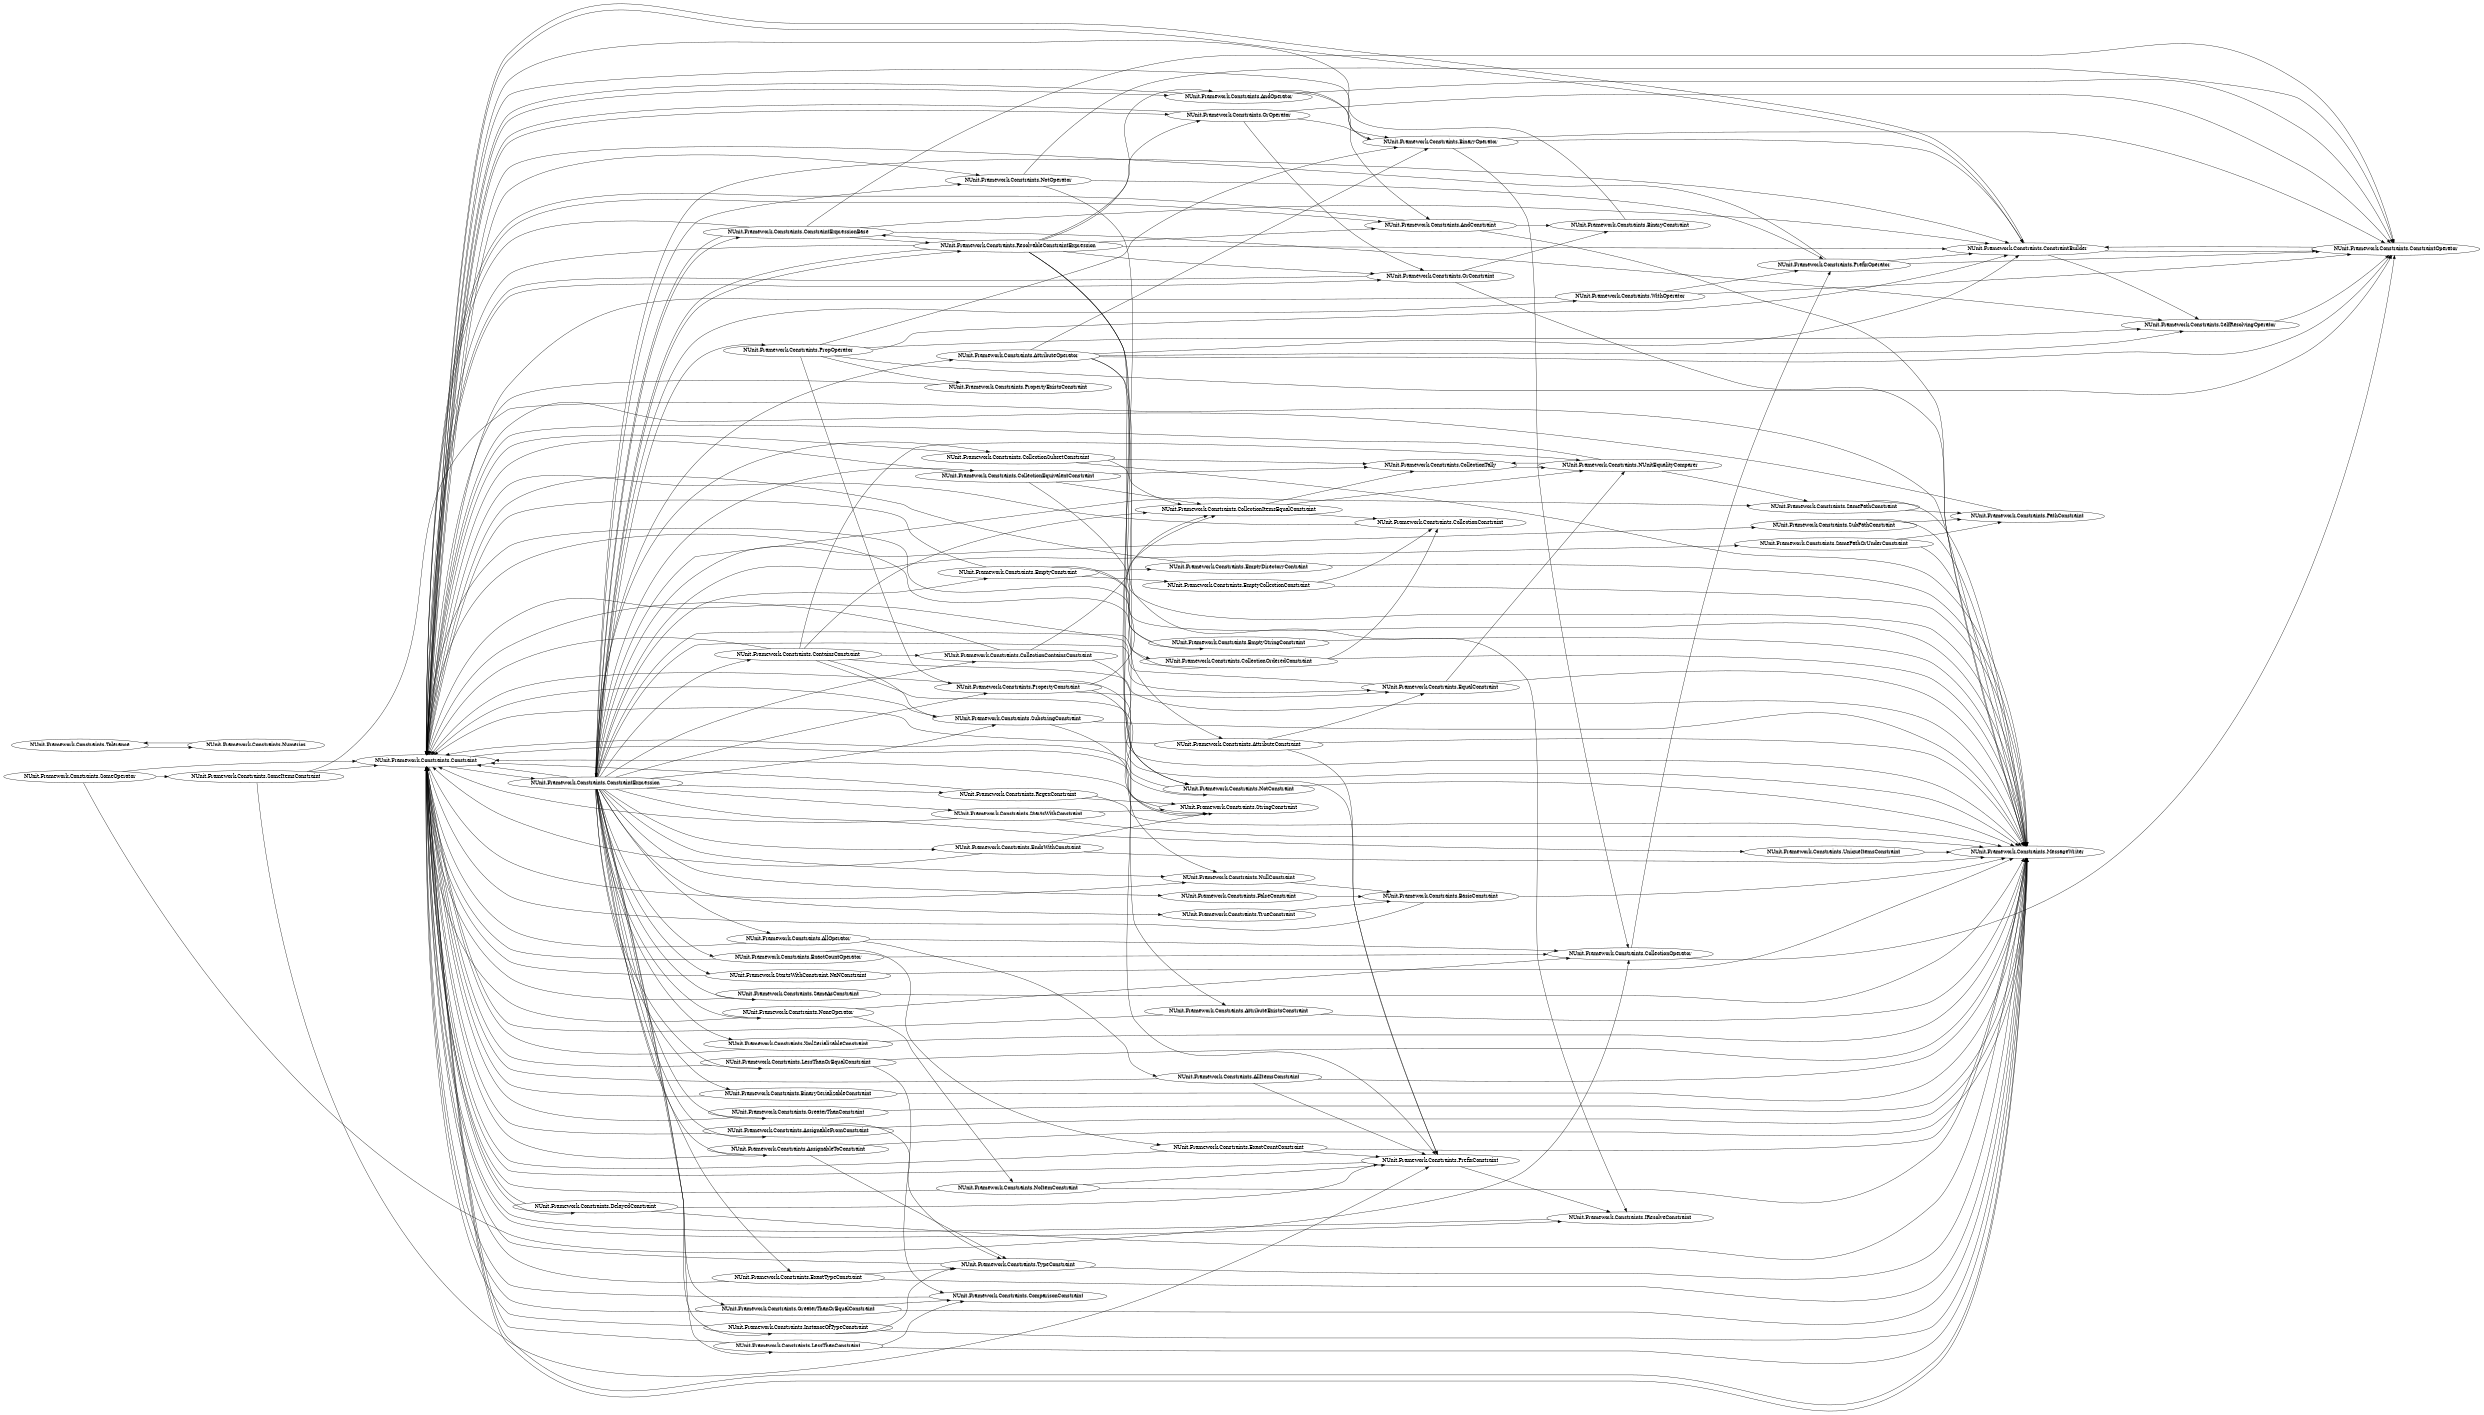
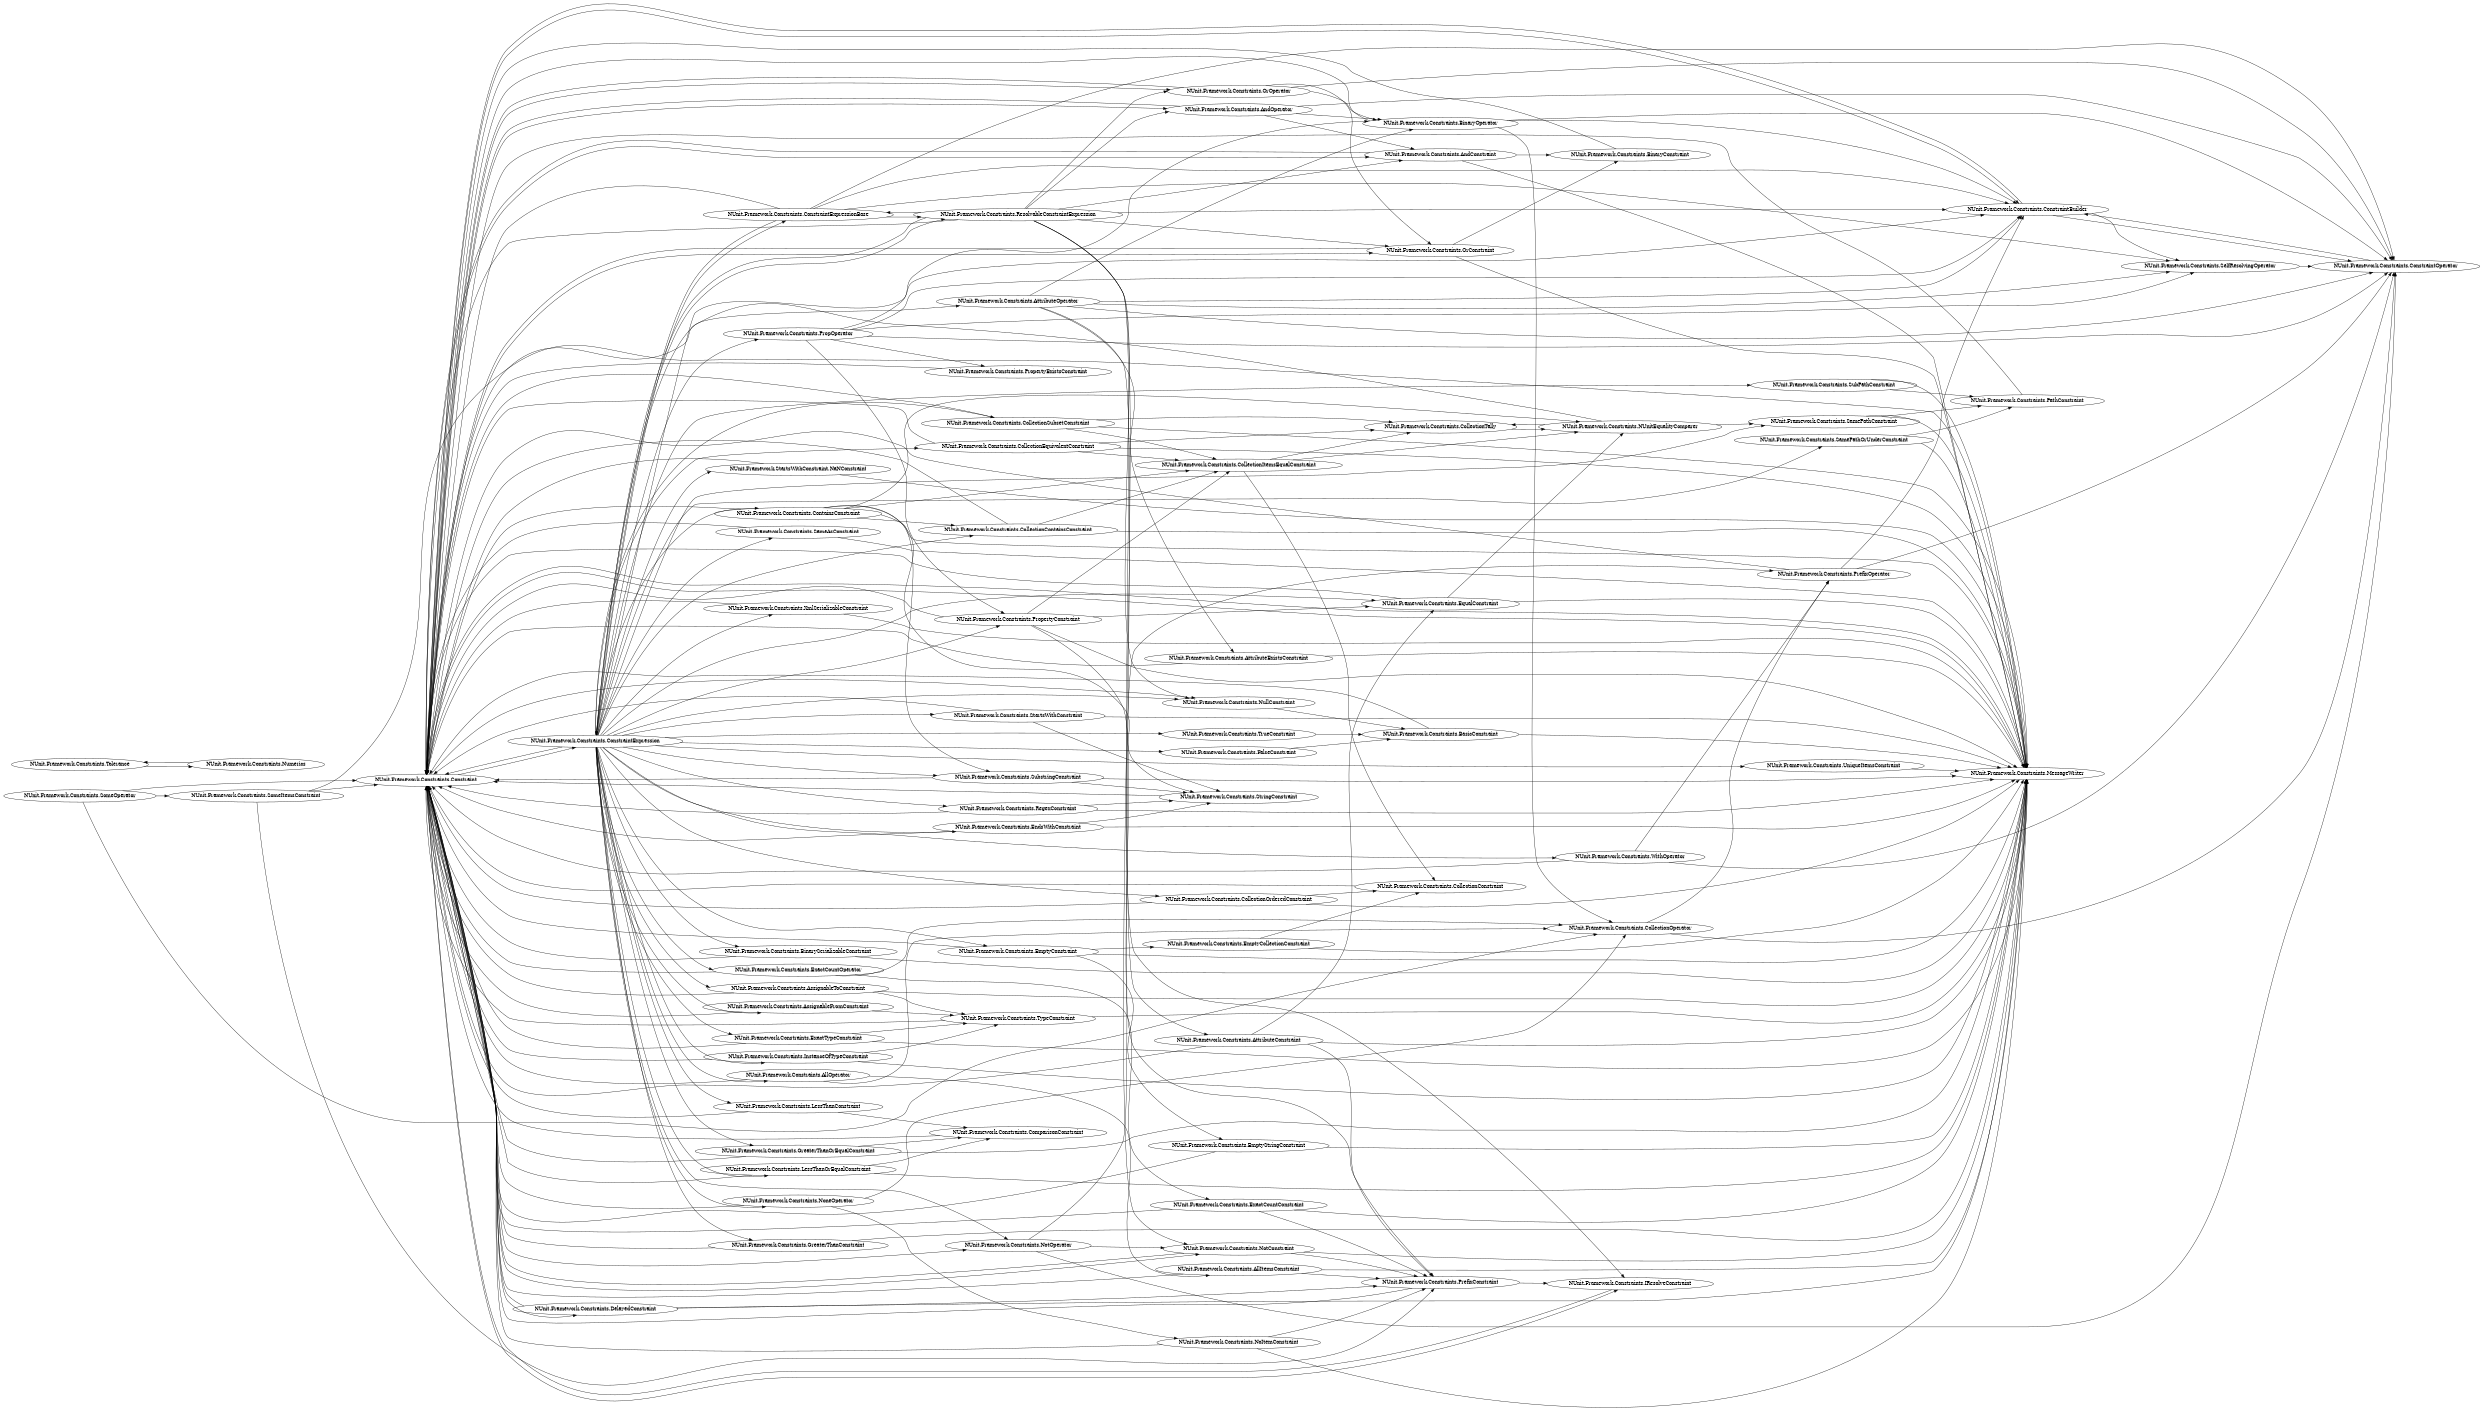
node "NUnit.Framework.Constraints.EmptyDirectoryContraint": removed
edge "NUnit.Framework.Constraints.AssignableFromConstraint" -> "NUnit.Framework.Constraints.MessageWriter": removed
edge "NUnit.Framework.Constraints.LessThanConstraint" -> "NUnit.Framework.Constraints.MessageWriter": removed
